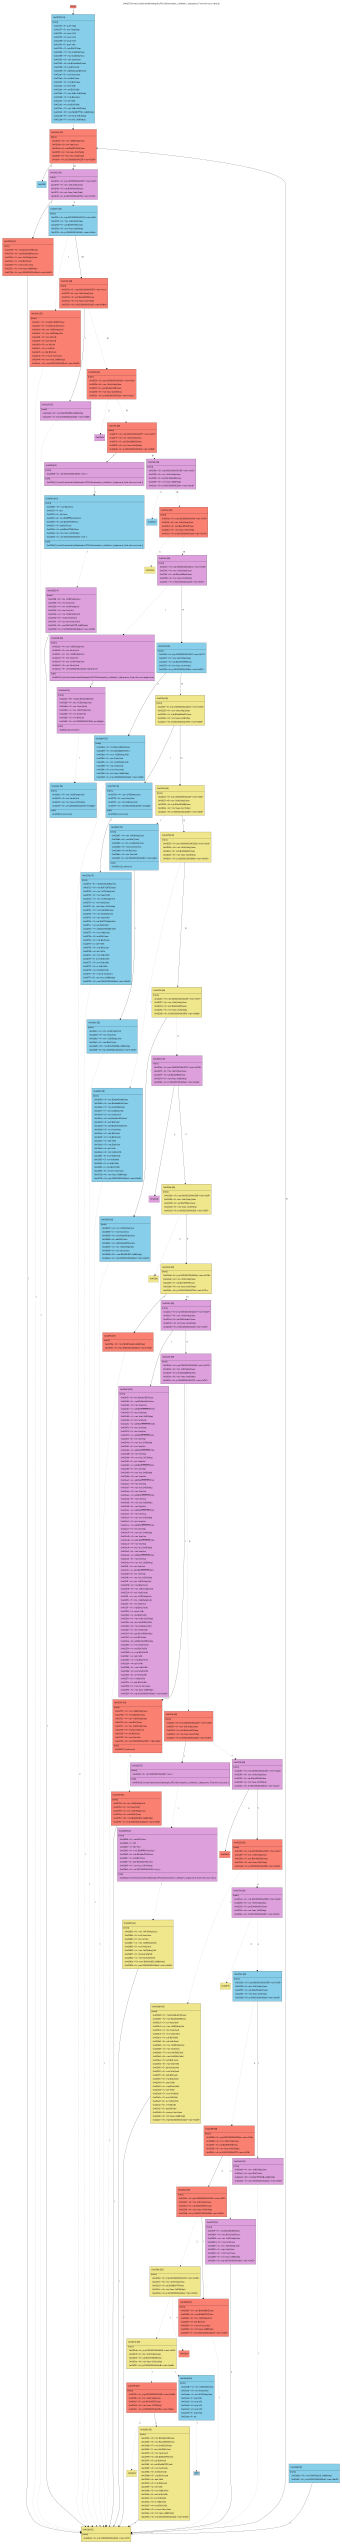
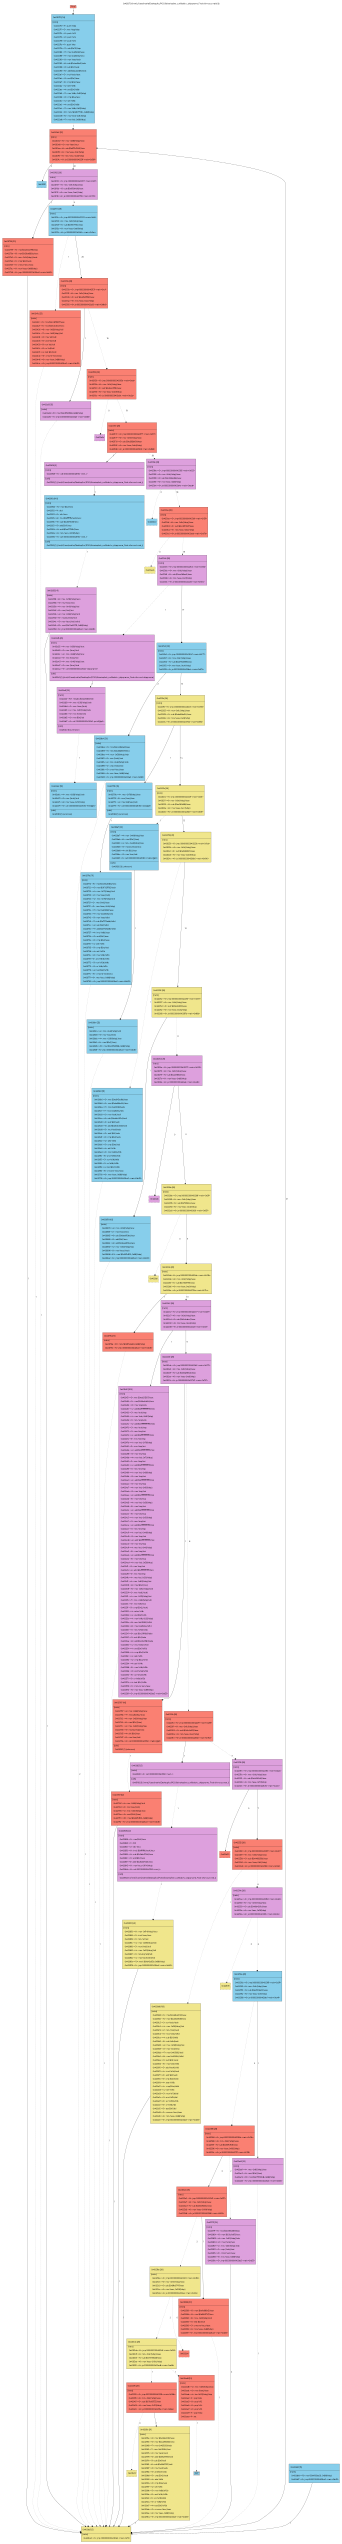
node "0x402ad8 [19]": fillcolor skyblue -> salmon
